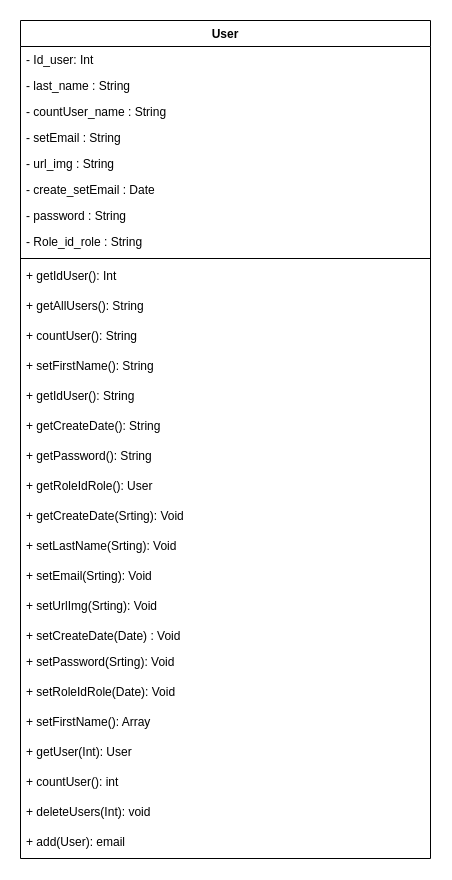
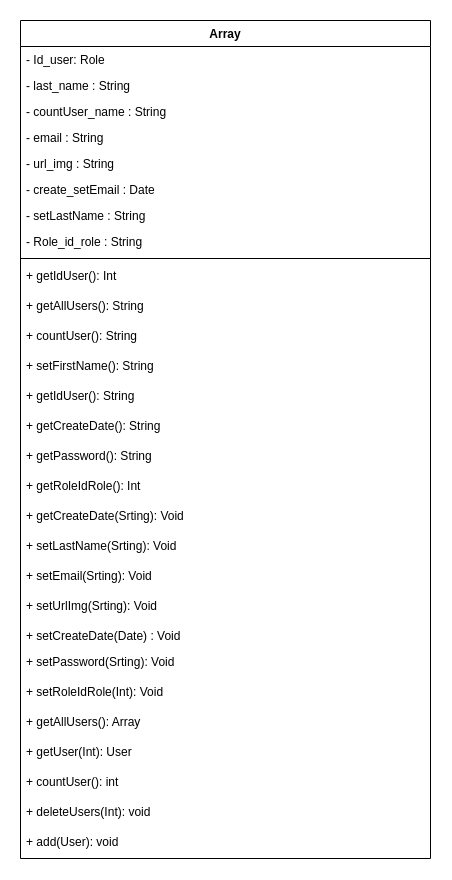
node "User": label "User" -> "Array"
node "- Id_user: Int": label "- Id_user: Int" -> "- Id_user: Role"
node "- setEmail : String": label "- setEmail : String" -> "- email : String"
node "- password : String": label "- password : String" -> "- setLastName : String"
node "+ getRoleIdRole(): User": label "+ getRoleIdRole(): User" -> "+ getRoleIdRole(): Int"
node "+ setRoleIdRole(Date): Void": label "+ setRoleIdRole(Date): Void" -> "+ setRoleIdRole(Int): Void"
node "+ setFirstName(): Array": label "+ setFirstName(): Array" -> "+ getAllUsers(): Array"
node "+ add(User): email": label "+ add(User): email" -> "+ add(User): void"
